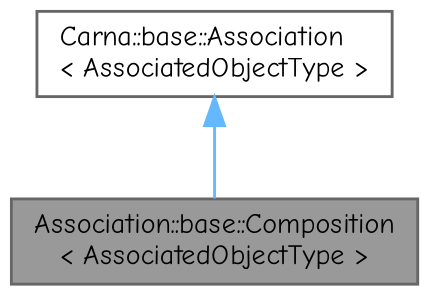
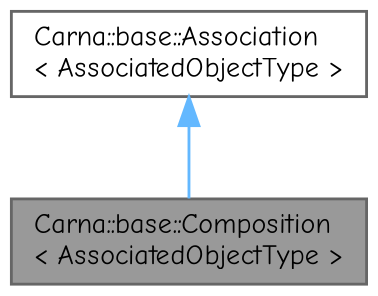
node "Association::base::Composition < AssociatedObjectType >": label "Association::base::Composition < AssociatedObjectType >" -> "Carna::base::Composition < AssociatedObjectType >"
